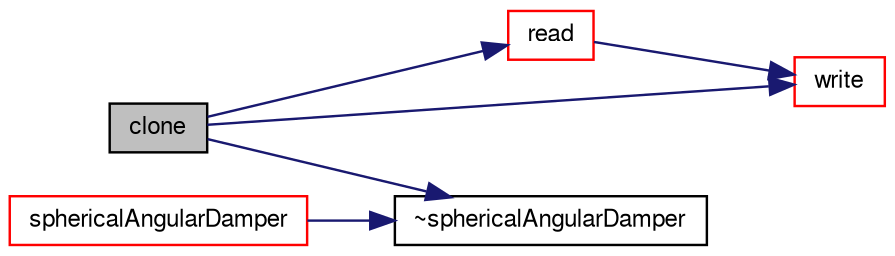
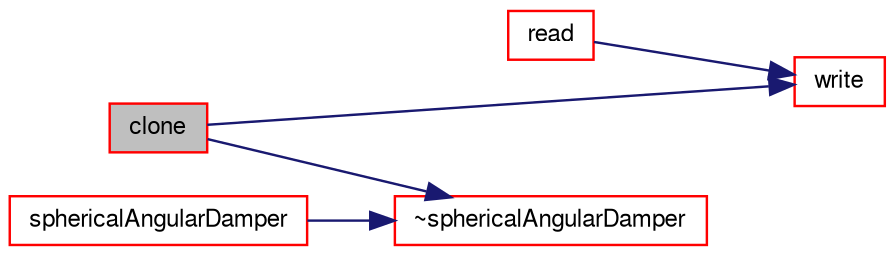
edge "clone" -> "read": removed
node "clone": color black -> red
node "~sphericalAngularDamper": color black -> red
